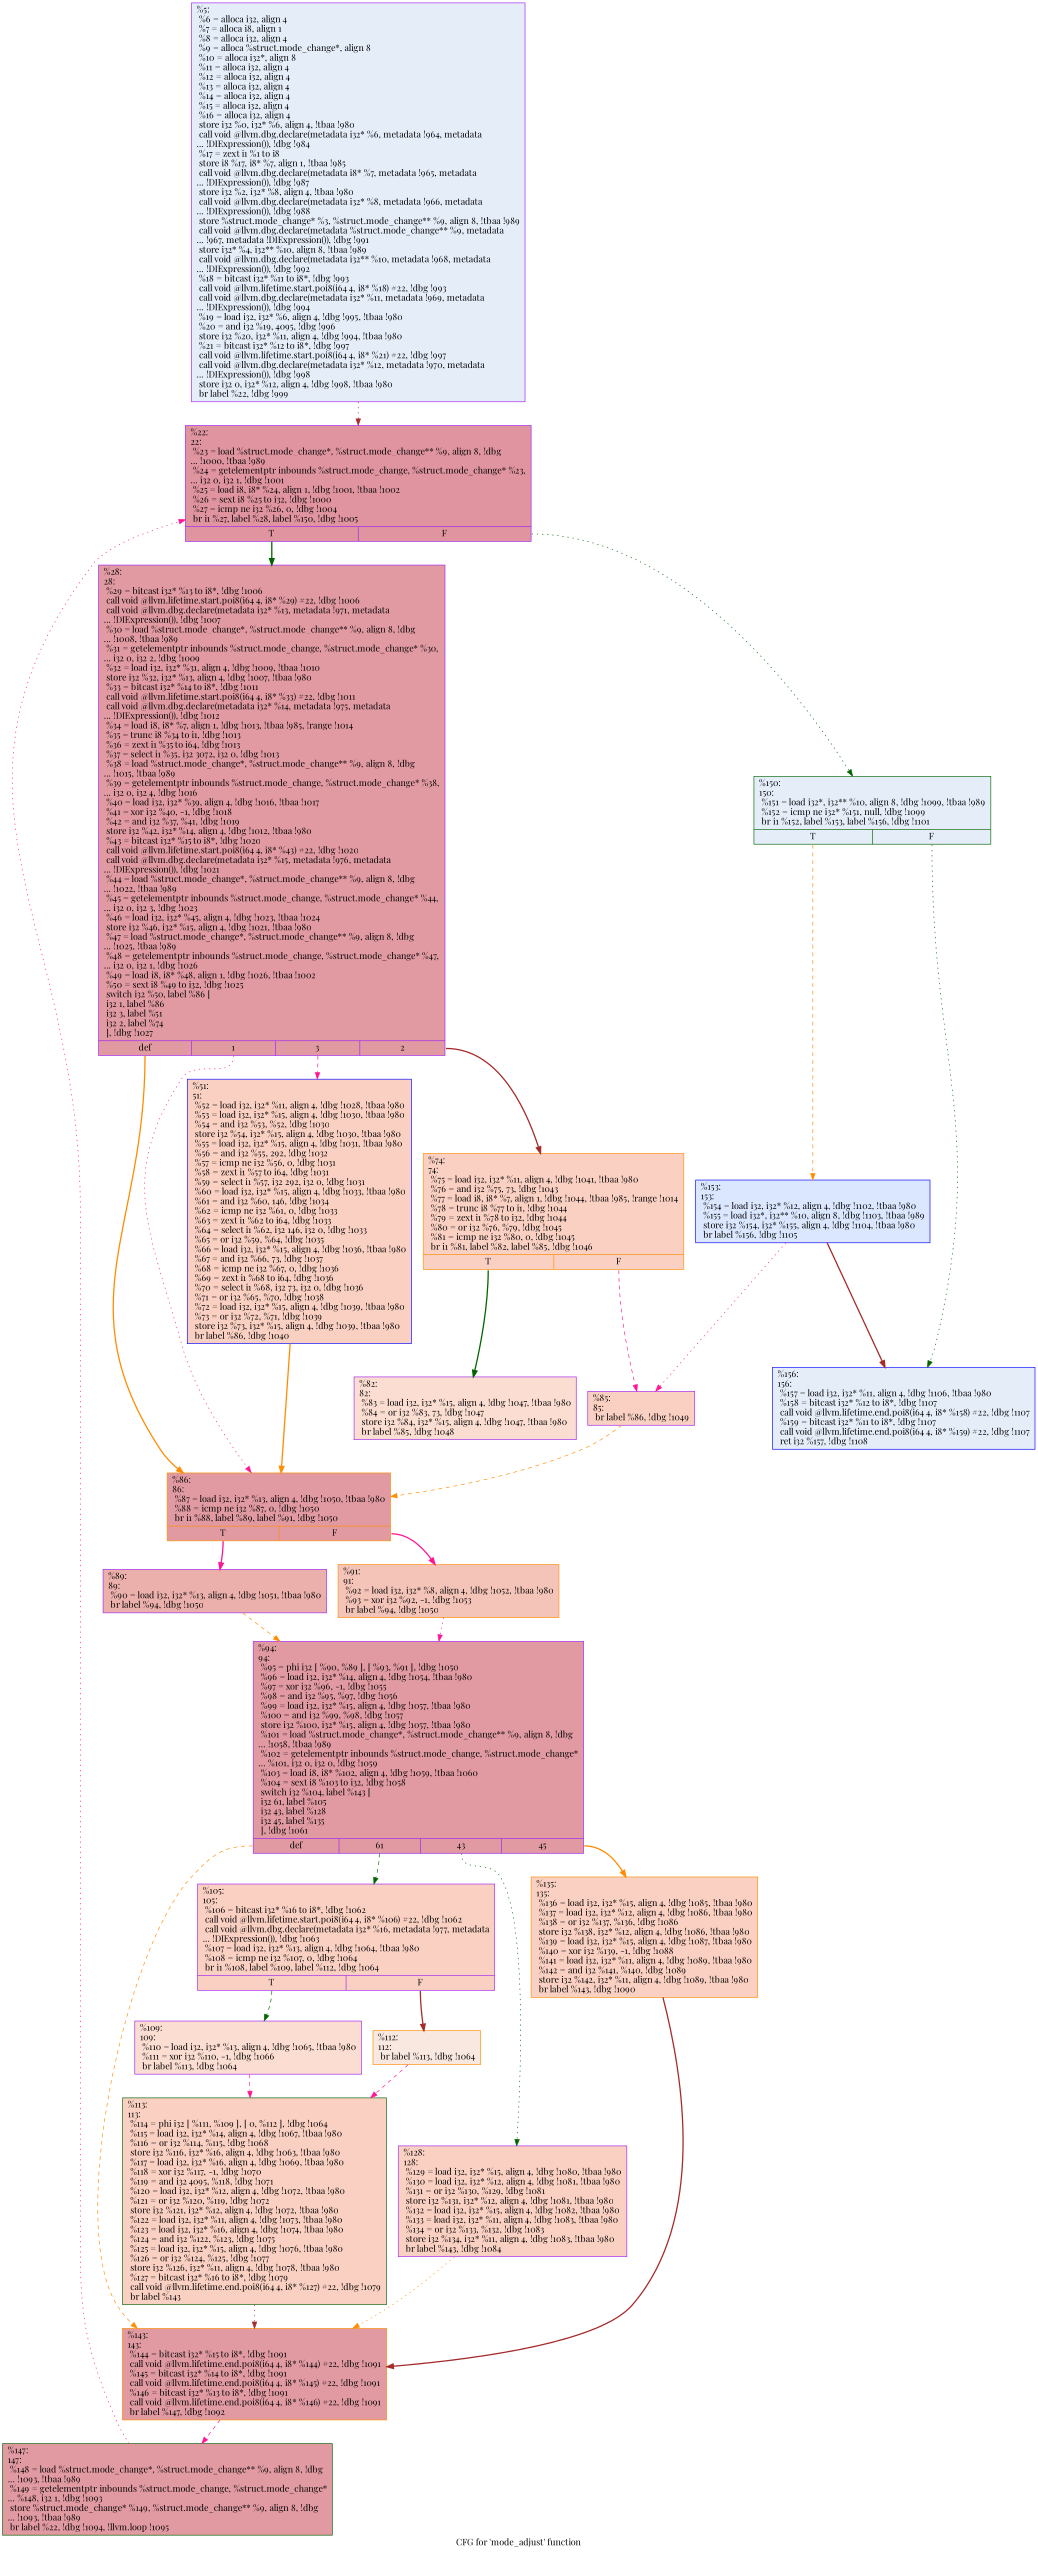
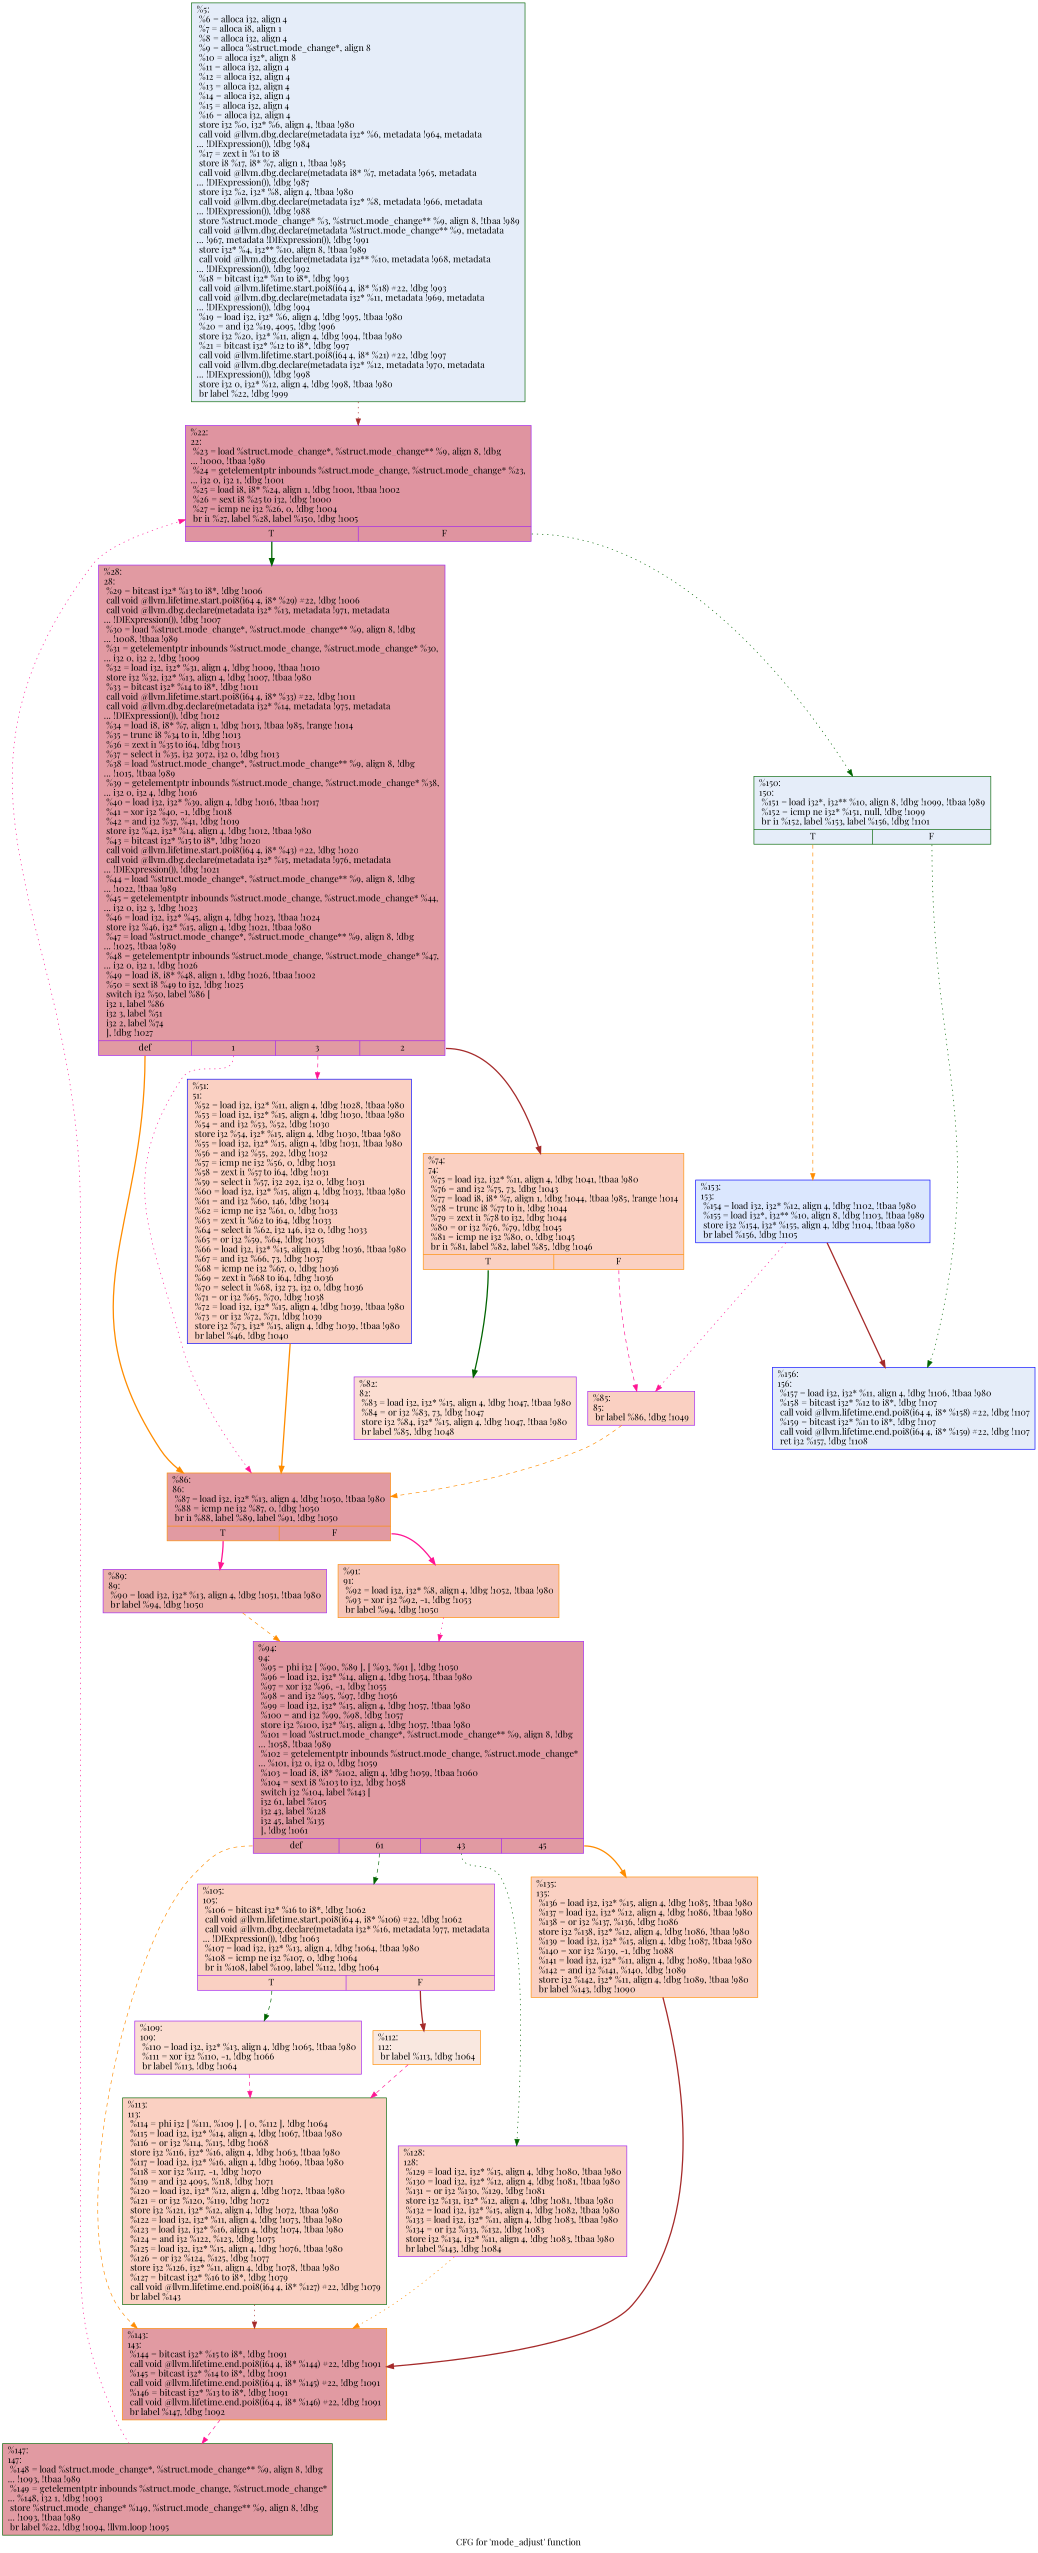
node "%5:": color purple -> darkgreen
node "%51:": text "br label %86, !dbg !1040" -> "br label %46, !dbg !1040"
